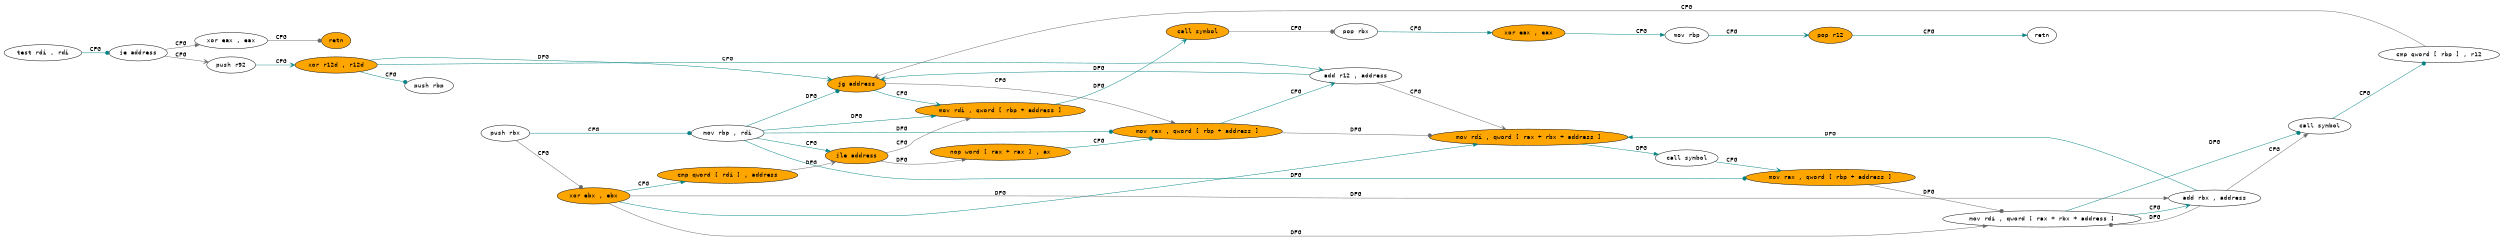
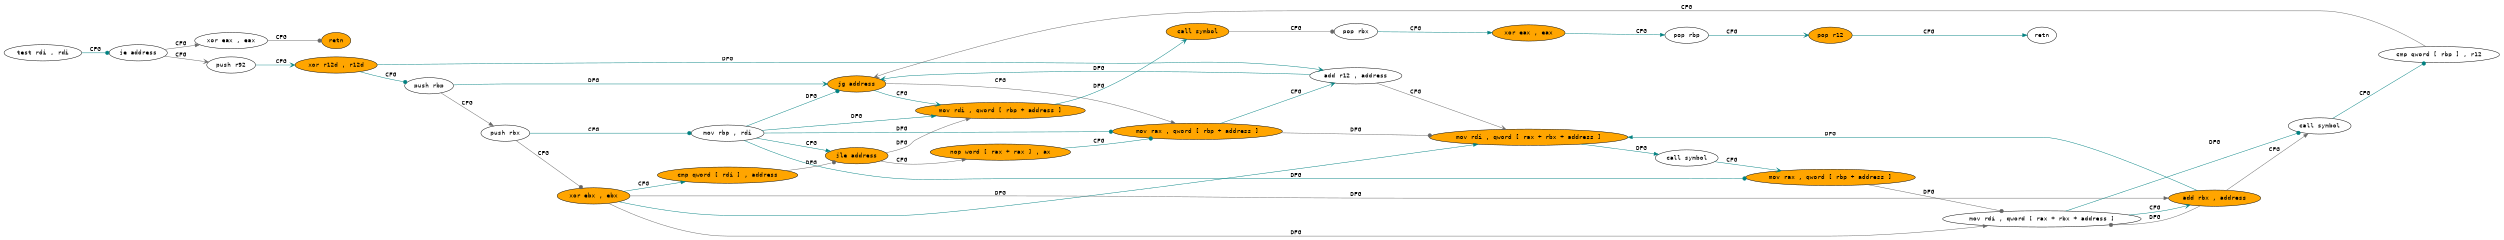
node "mov rbp": label "mov rbp" -> "pop rbp"
edge "xor r12d , r12d" -> "add r12 , address": label "CFG" -> "DFG"
edge "xor r12d , r12d" -> "jg address": now "push rbp" -> "jg address"
edge "push rbp" -> "push rbx": added, label "CFG"
edge "jle address" -> "mov rdi , qword [ rbp + address ]": label "CFG" -> "DFG"
edge "jle address" -> "nop word [ rax + rax ] , ax": label "DFG" -> "CFG"
edge "cmp qword [ rdi ] , address" -> "jle address": arrowhead vee -> dot
node "add rbx , address": fillcolor white -> orange
